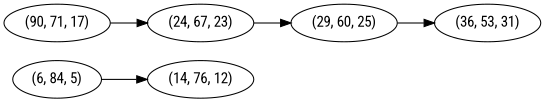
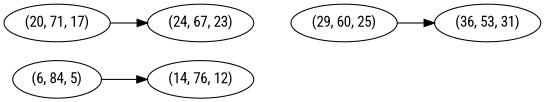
node "(90, 71, 17)": label "(90, 71, 17)" -> "(20, 71, 17)"
edge "(24, 67, 23)" -> "(29, 60, 25)": removed
